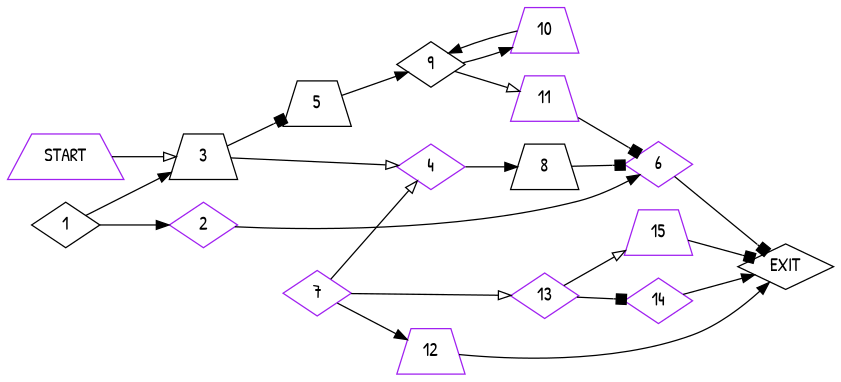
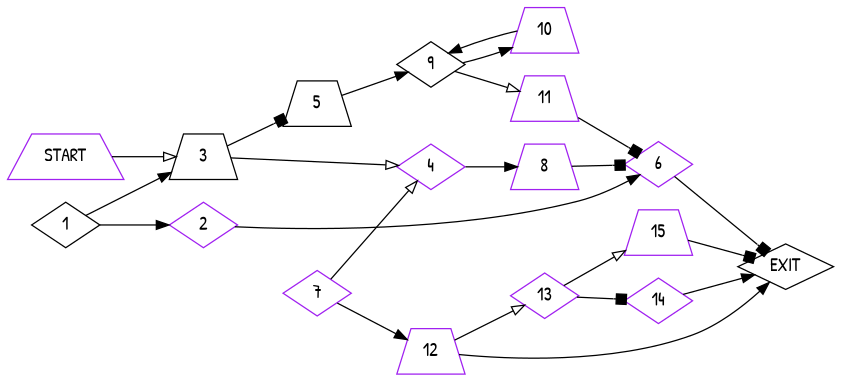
node "8": color black -> purple
edge "7" -> "13": now "12" -> "13"
